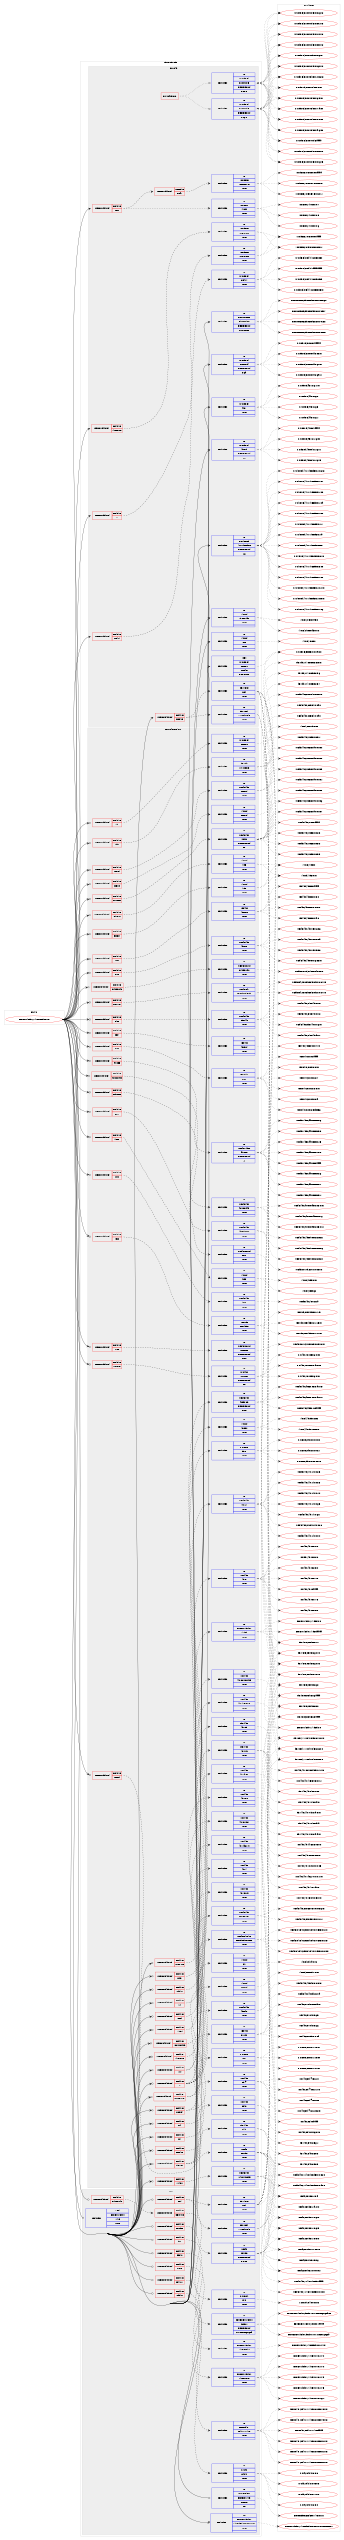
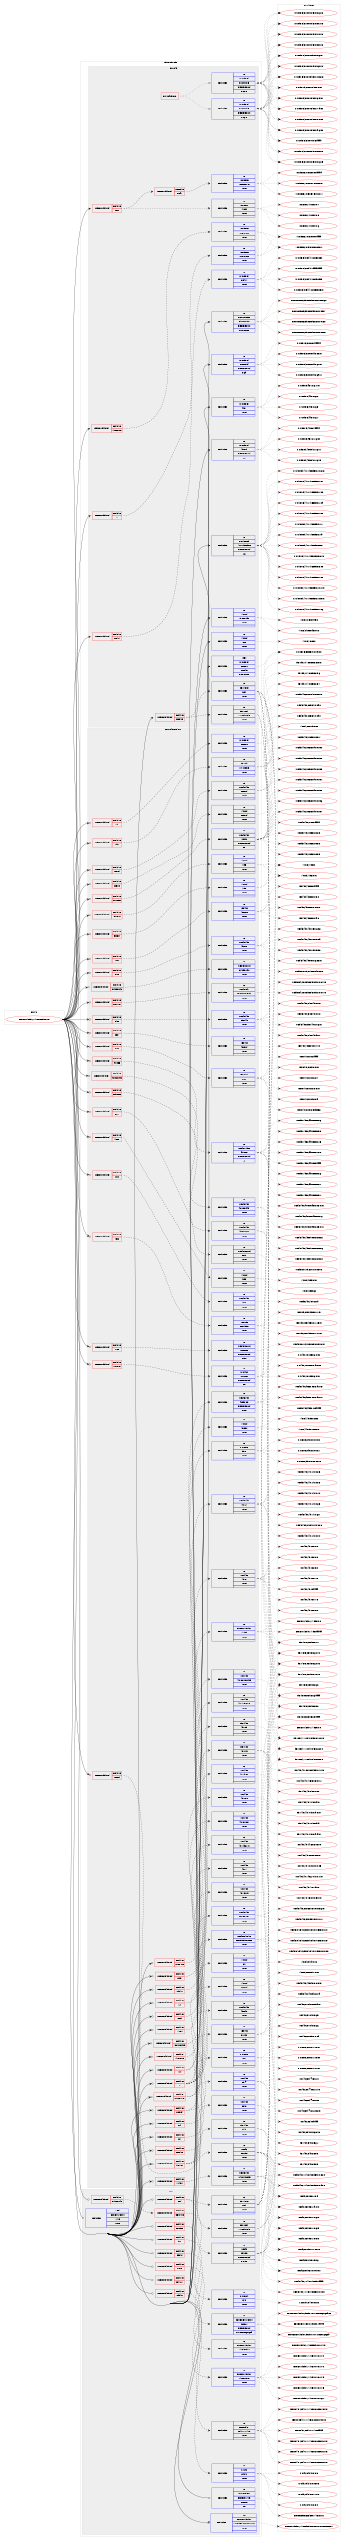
node "x11-dev/libva-2.2.0": label "x11-dev/libva-2.2.0" -> "x11-libs/libva-2.2.0"
node "sec-policy/selinux-wine-2.20180701-r2": label "sec-policy/selinux-wine-2.20180701-r2" -> "sec-ssl/selinux-wine-2.20180701-r2"
